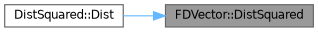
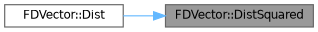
node "DistSquared::Dist": label "DistSquared::Dist" -> "FDVector::Dist"
